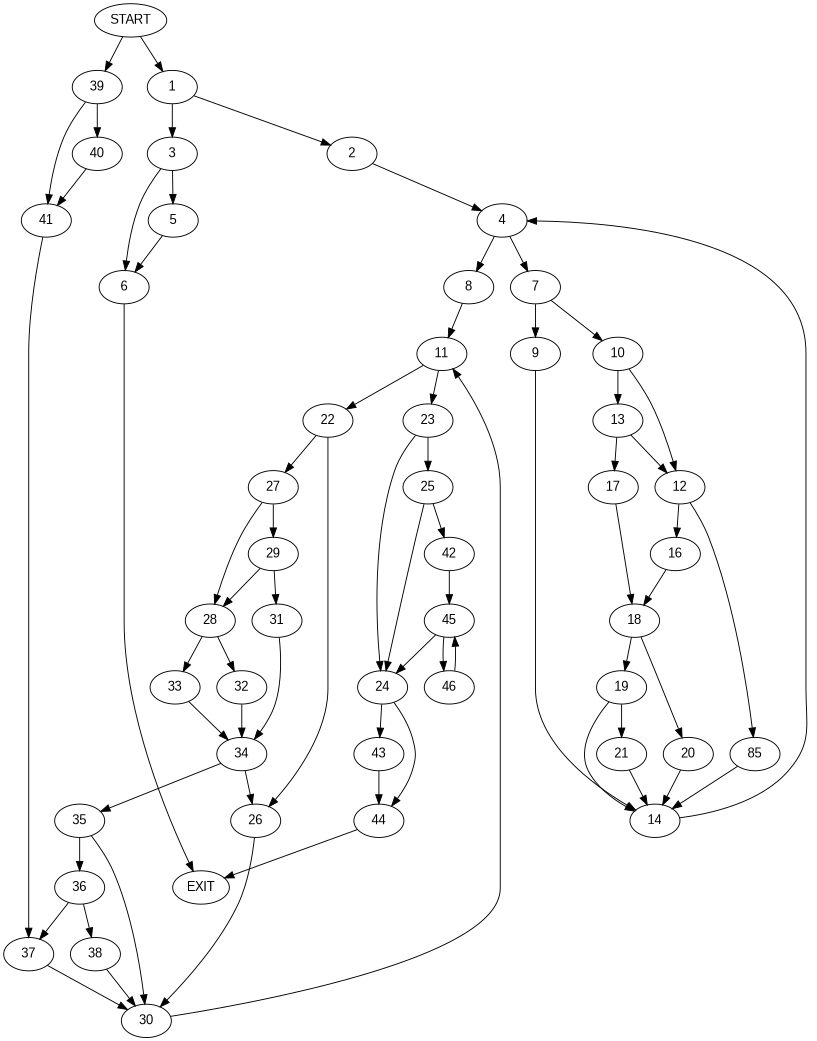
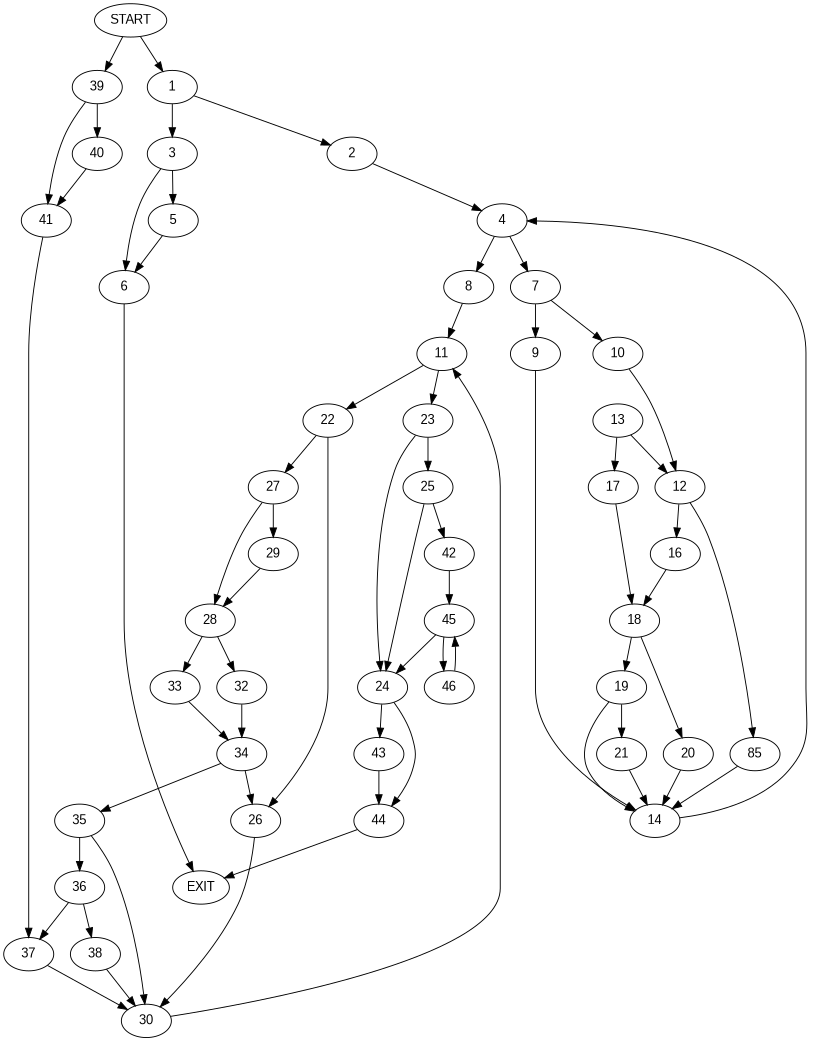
edge "10" -> "13": removed
node "31": removed
